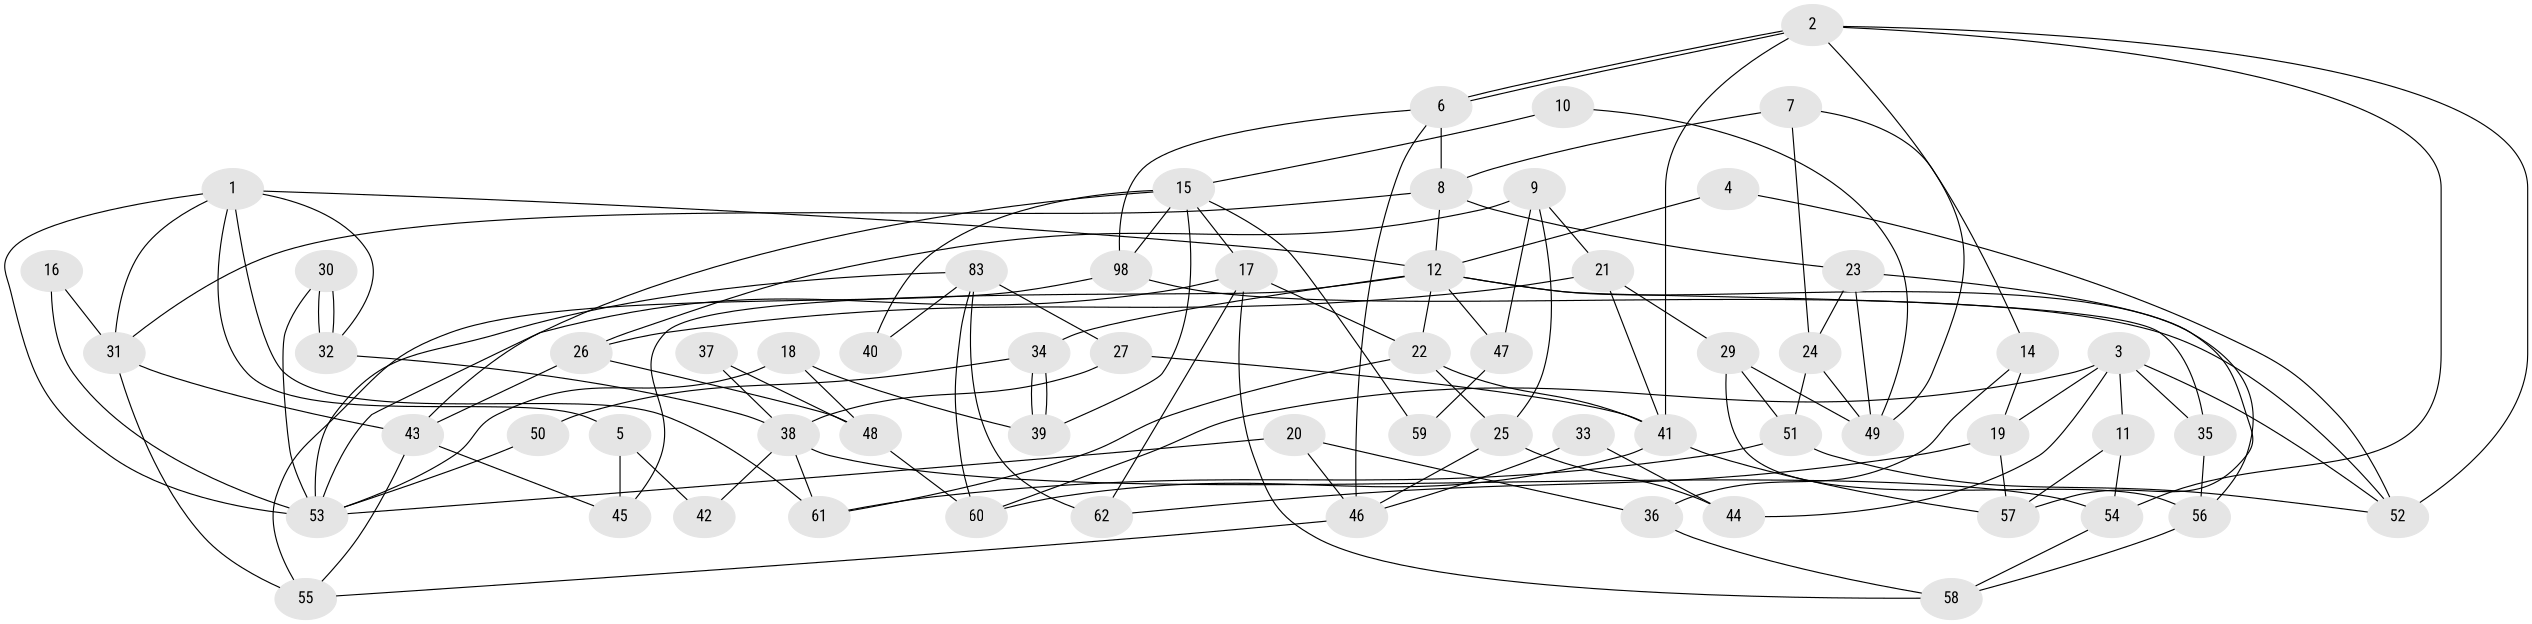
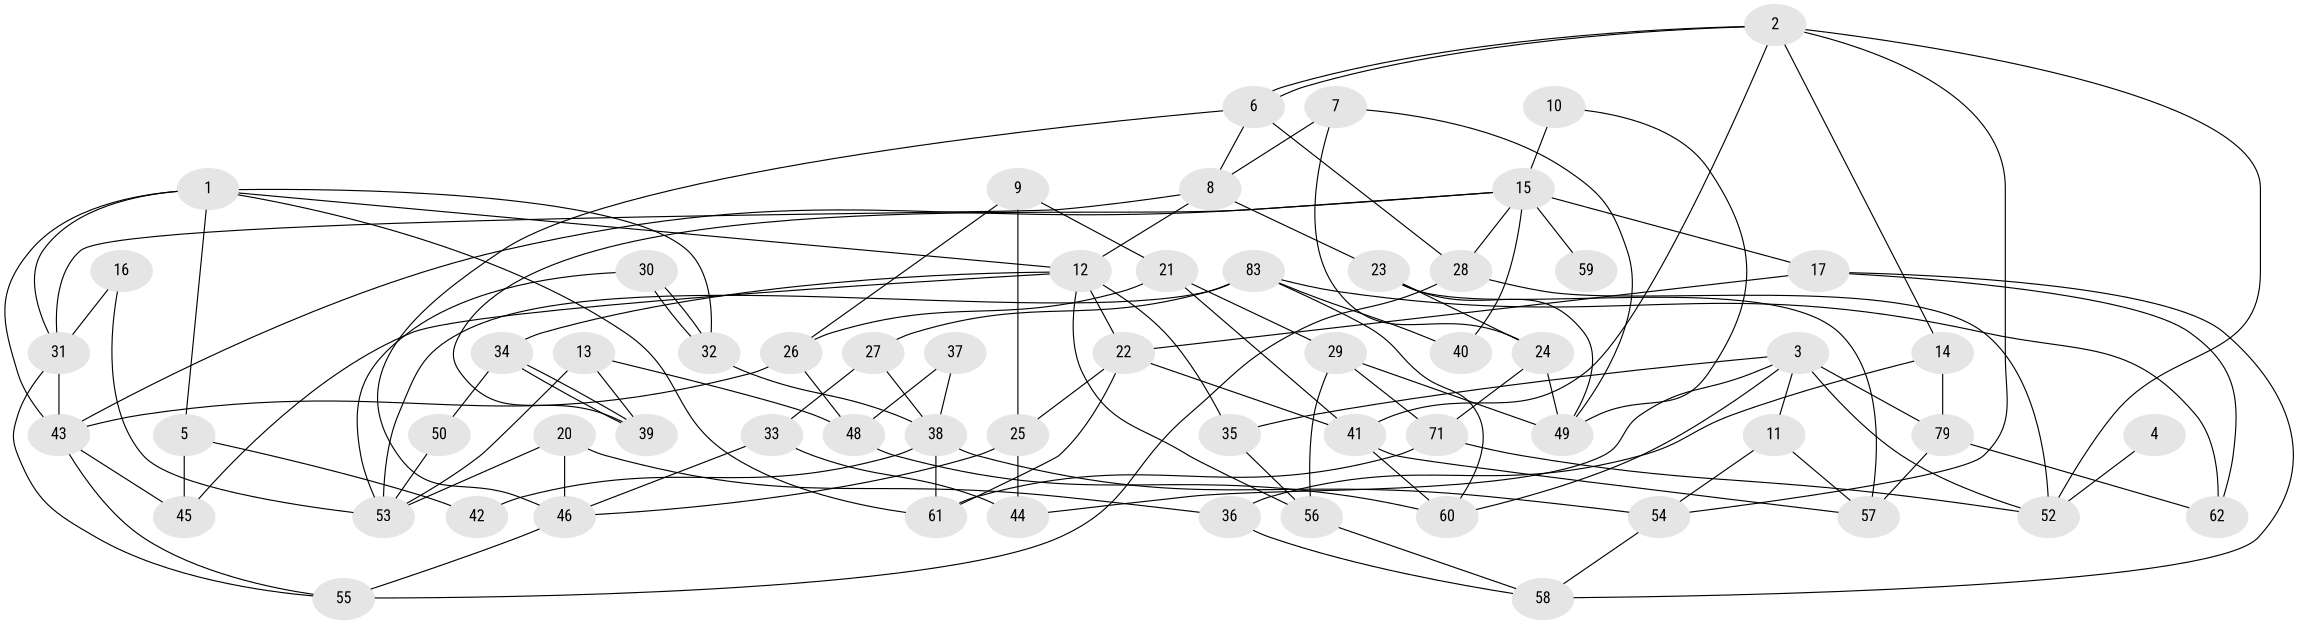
edge "4" -- "12": removed
node "98": label "98" -> "28"
edge "17" -- "53": removed
node "18": label "18" -> "13"
node "47": removed
edge "1" -- "53": now "1" -- "43"
edge "27" -- "41": now "27" -- "33"
node "51": label "51" -> "71"
node "19": label "19" -> "79"
